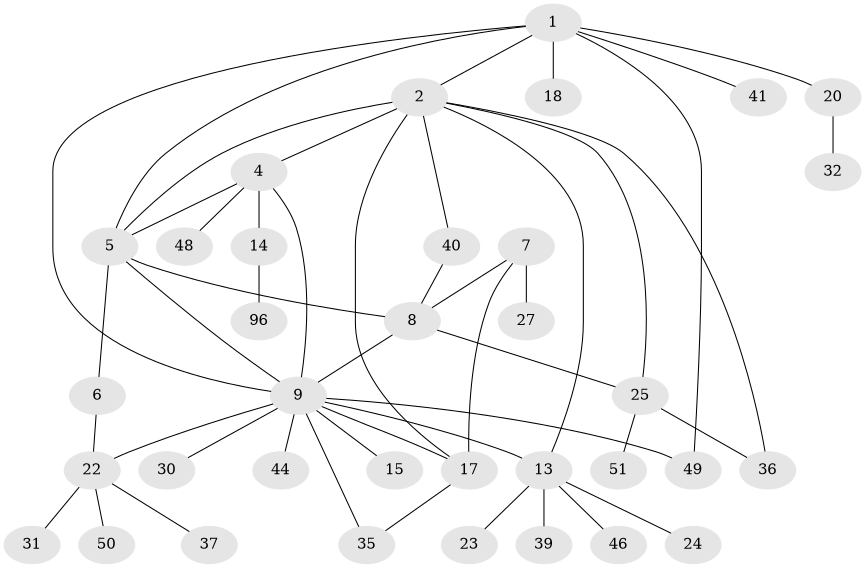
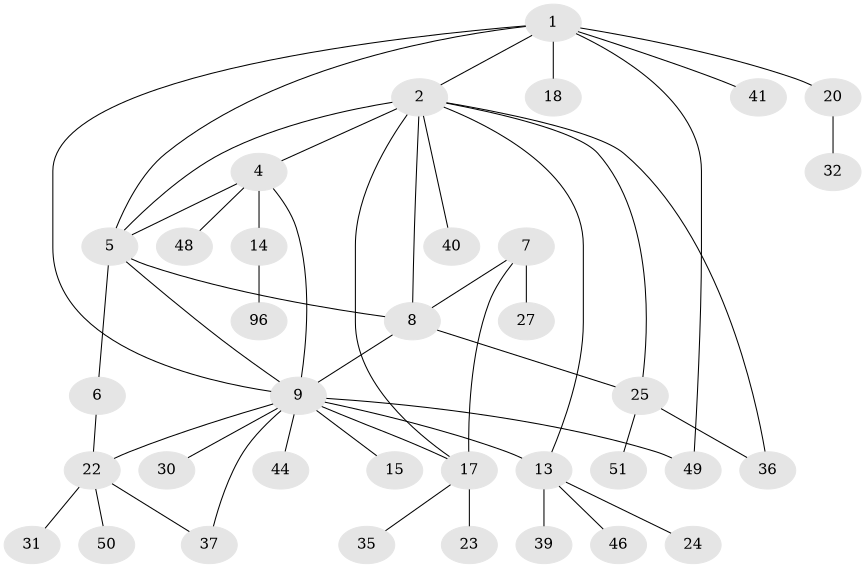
edge "40" -- "8": now "2" -- "8"
edge "9" -- "35": now "9" -- "37"
edge "13" -- "23": now "17" -- "23"
